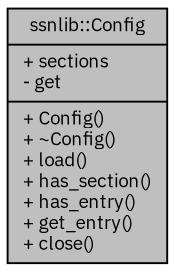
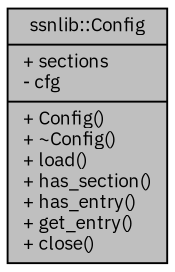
node "ssnlib::Config": text "- get" -> "- cfg"
